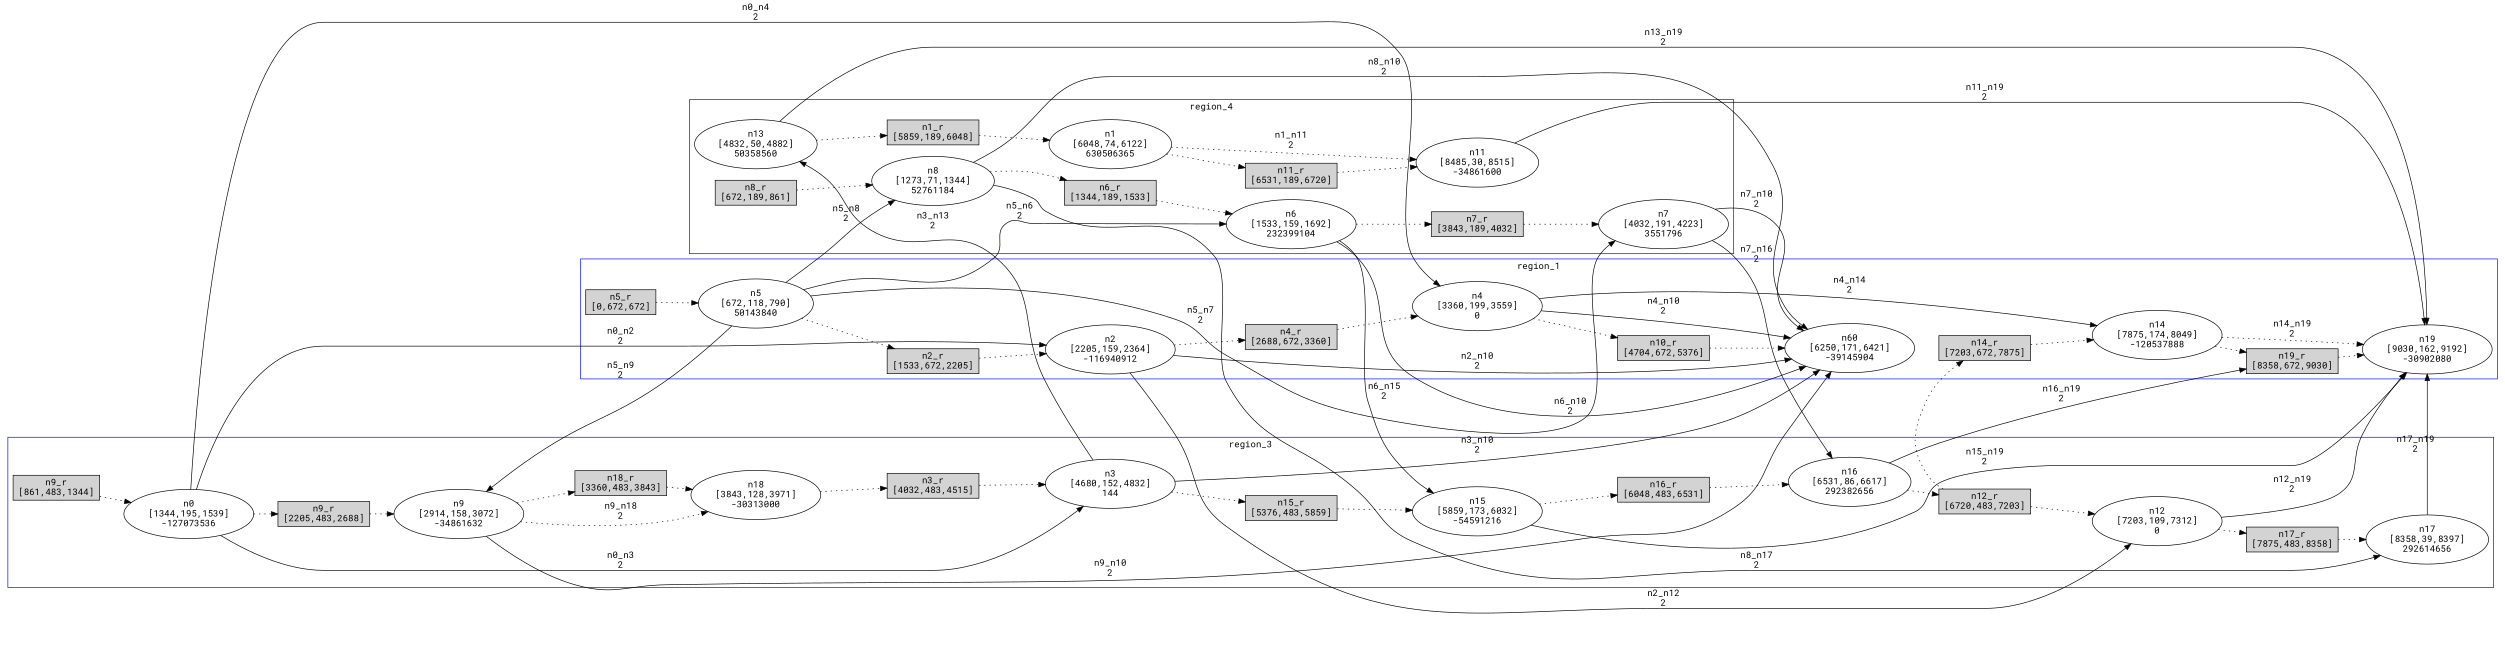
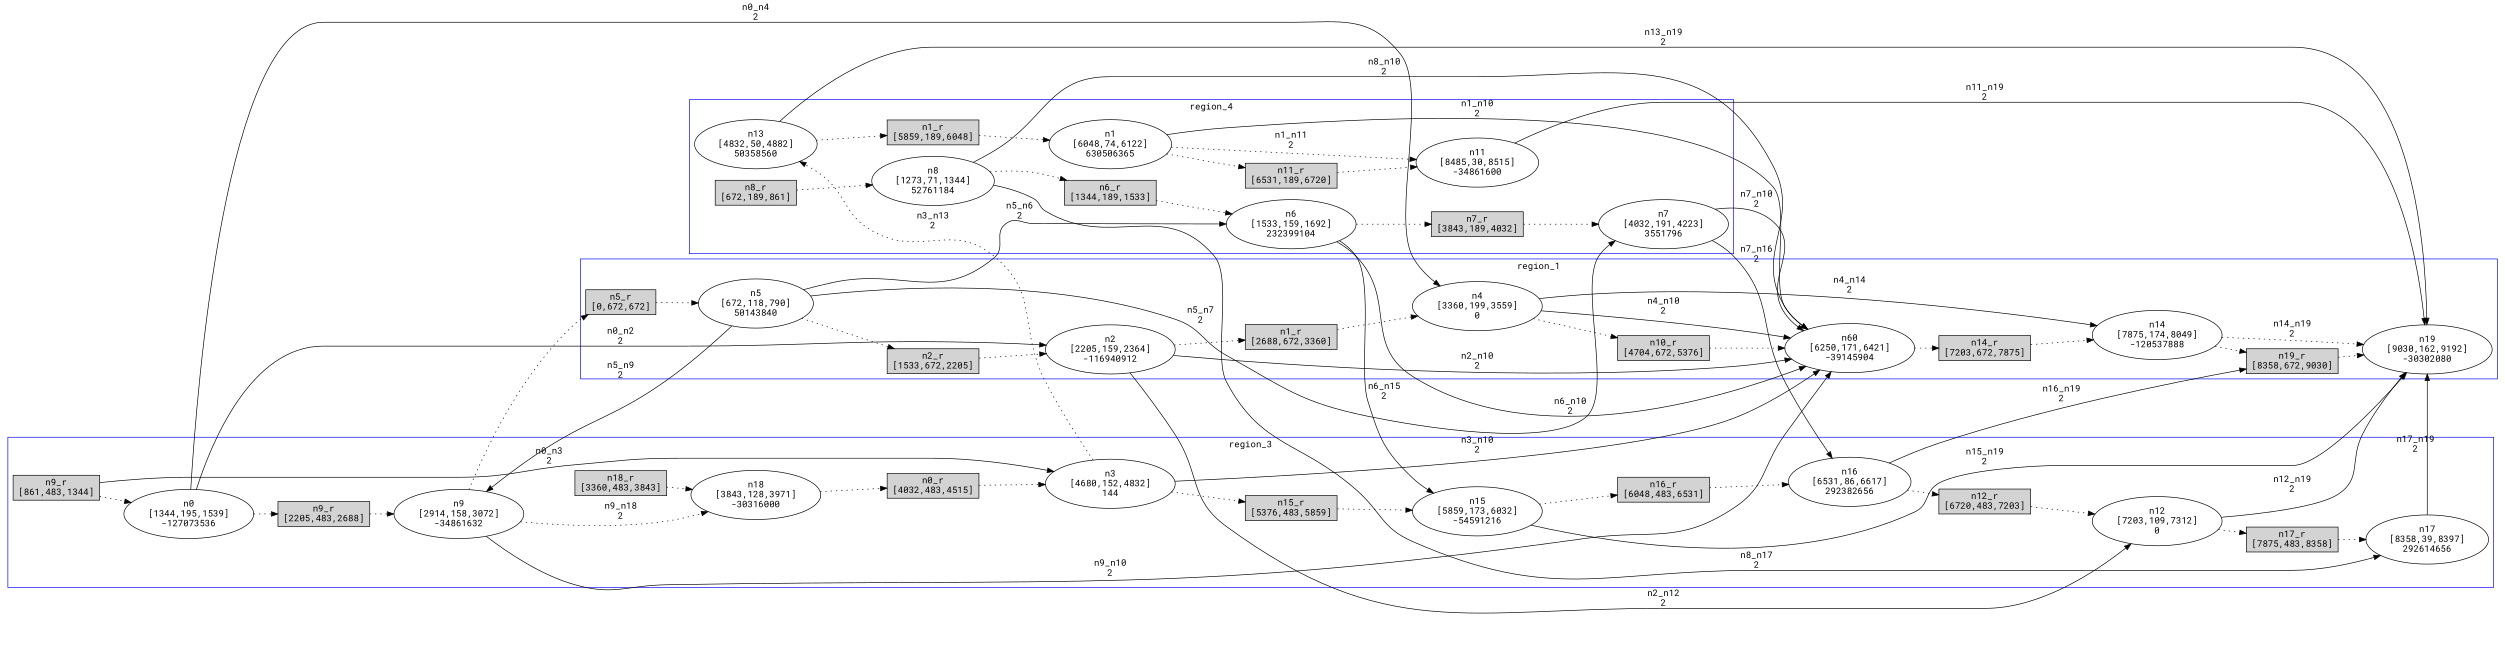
edge "n1 [6048,74,6122] 630506365" -> "n60 [6250,171,6421] -39145904": added, label "n1_n10 2"
edge "n5 [672,118,790] 50143840" -> "n8 [1273,71,1344] 52761184": removed, label "n5_n8 2"
edge "n3 [4680,152,4832] 144" -> "n13 [4832,50,4882] 50358560": style solid -> dotted
node "n4_r [2688,672,3360]": label "n4_r [2688,672,3360]" -> "n1_r [2688,672,3360]"
node "n19 [9030,162,9192] -30902080": label "n19 [9030,162,9192] -30902080" -> "n19 [9030,162,9192] -30302080"
edge "n12_r [6720,483,7203]" -> "n14_r [7203,672,7875]": now "n60 [6250,171,6421] -39145904" -> "n14_r [7203,672,7875]"
node "n3_r [4032,483,4515]": label "n3_r [4032,483,4515]" -> "n0_r [4032,483,4515]"
node "n18 [3843,128,3971] -30313000": label "n18 [3843,128,3971] -30313000" -> "n18 [3843,128,3971] -30316000"
edge "n9 [2914,158,3072] -34861632" -> "n18_r [3360,483,3843]": now "n9 [2914,158,3072] -34861632" -> "n5_r [0,672,672]"
edge "n0 [1344,195,1539] -127073536" -> "n3 [4680,152,4832] 144": now "n9_r [861,483,1344]" -> "n3 [4680,152,4832] 144"
